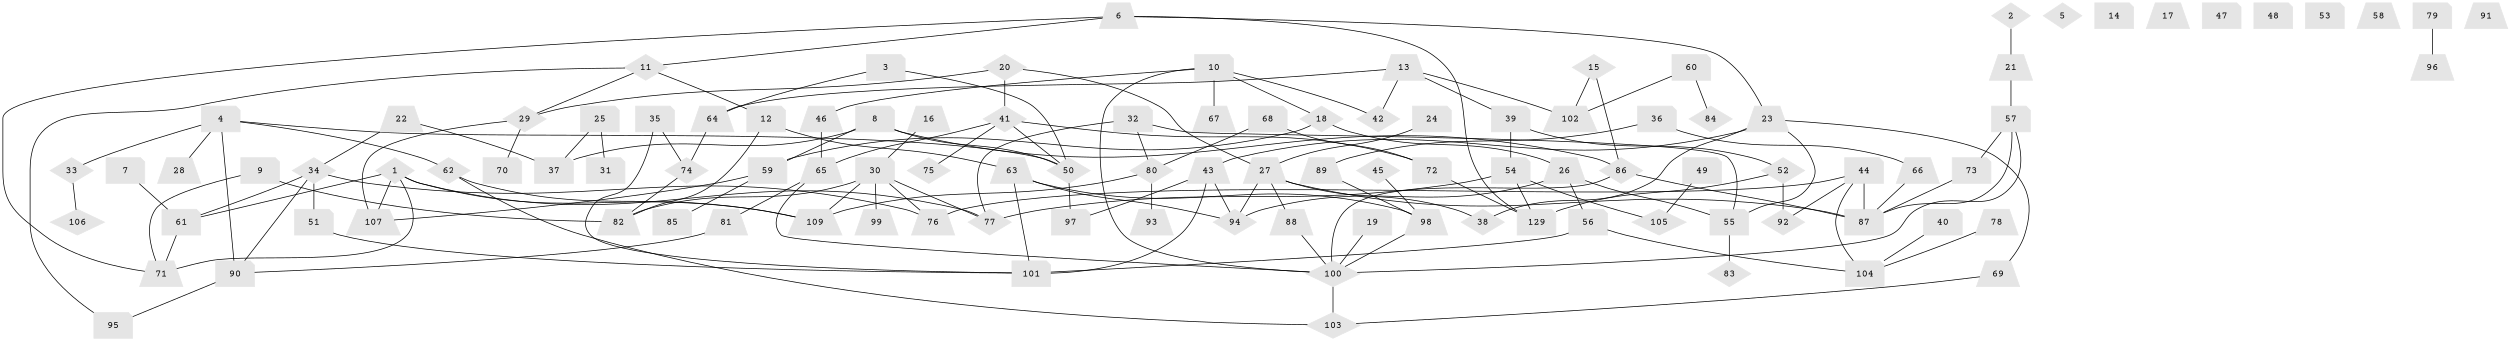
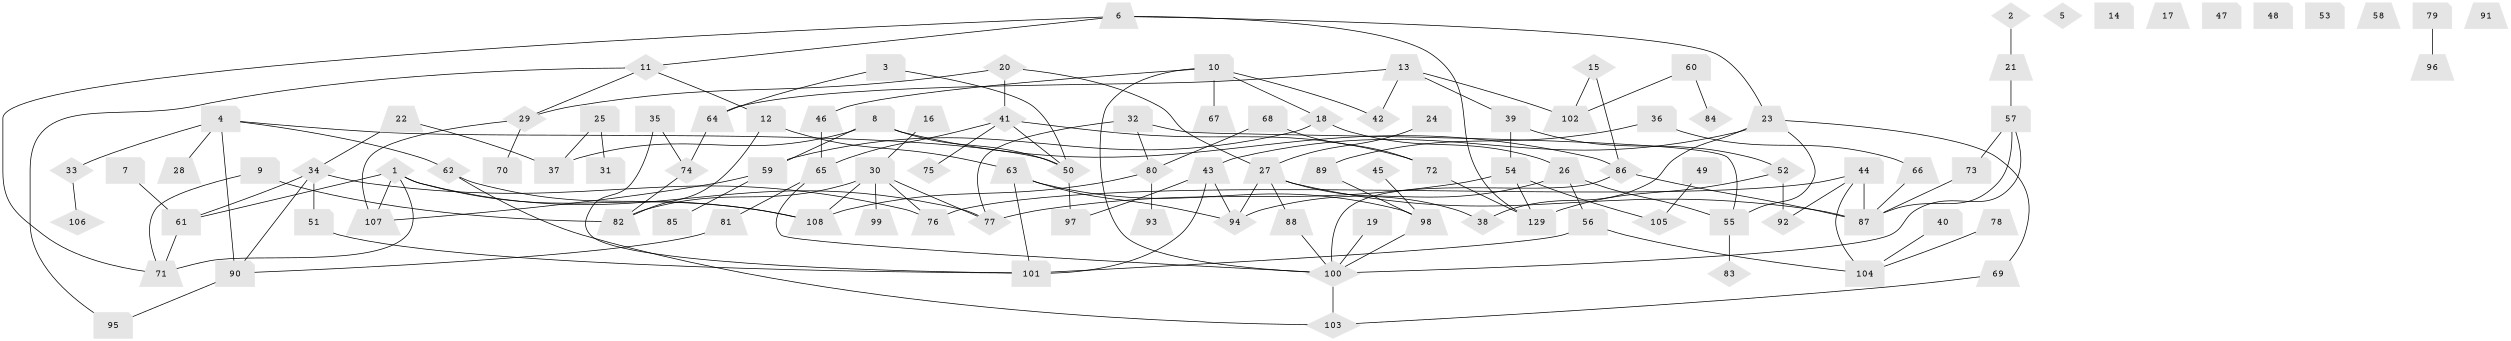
node "109": label "109" -> "108"
